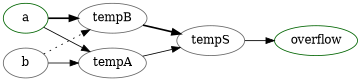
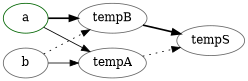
node "overflow": removed
edge "tempA" -> "tempS": style solid -> dotted
